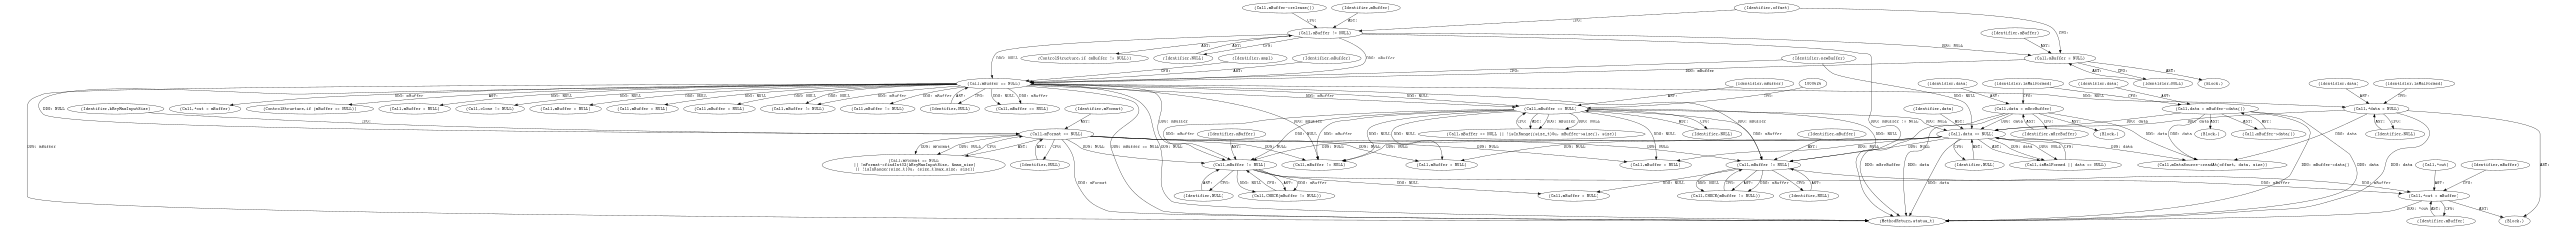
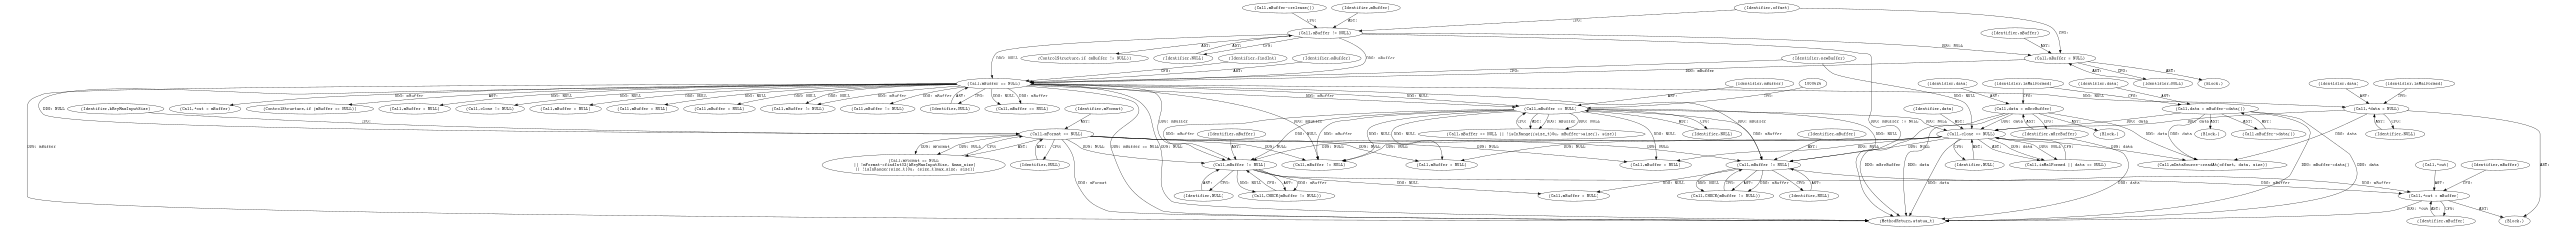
node "(Identifier,smpl)": label "(Identifier,smpl)" -> "(Identifier,findInt)"
node "(Call,data == NULL)": label "(Call,data == NULL)" -> "(Call,clone == NULL)"
edge "(Call,*data = NULL)" -> "(MethodReturn,status_t)": now "(Identifier,mSrcBuffer)" -> "(MethodReturn,status_t)"
